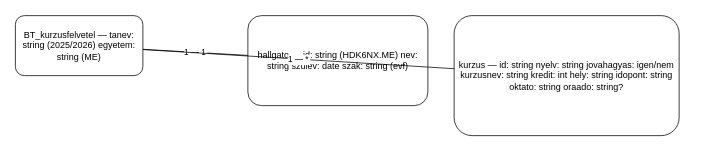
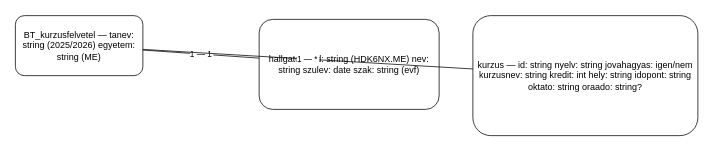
node "hallgato — id: string (HDK6NX.ME) nev: string szulev: date szak: string (evf)": moved (338, 60) -> (349, 64)
node "kurzus — id: string nyelv: string jovahagyas: igen/nem kurzusnev: string kredit: int hely: string idopont: string oktato: string oraado: string?": moved (567, 75) -> (585, 75)
